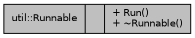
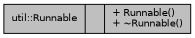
node "util::Runnable": text "+ Run()" -> "+ Runnable()"
